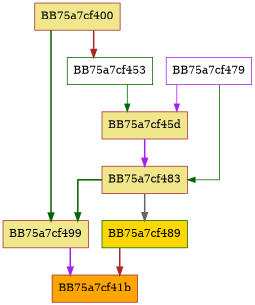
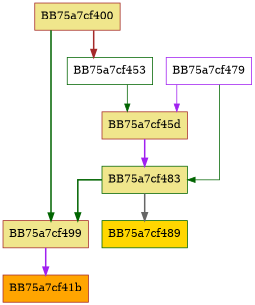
node "BB75a7cf483": color brown -> darkgreen
edge "BB75a7cf489" -> "BB75a7cf41b": removed
